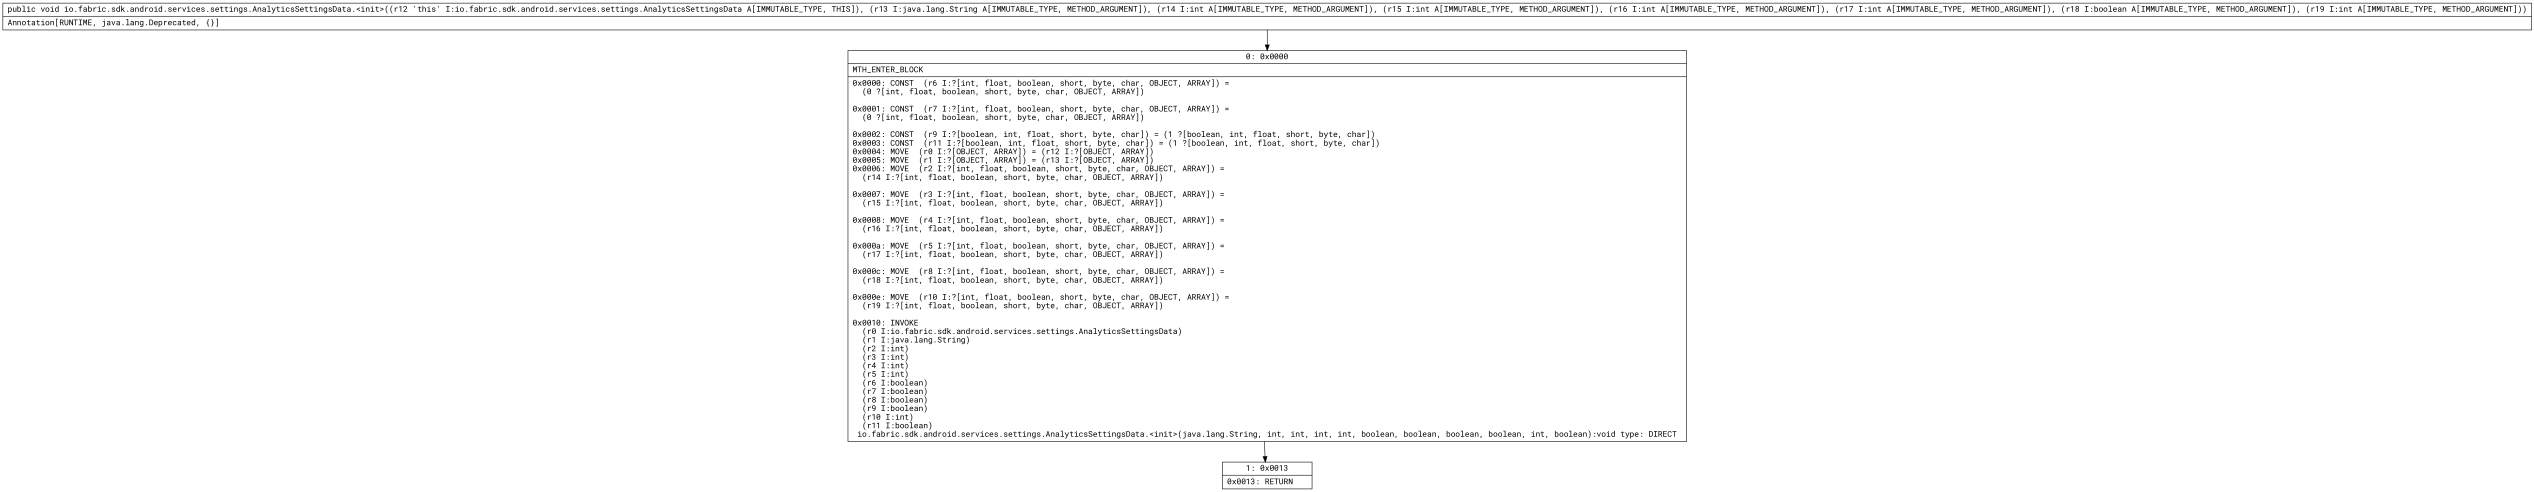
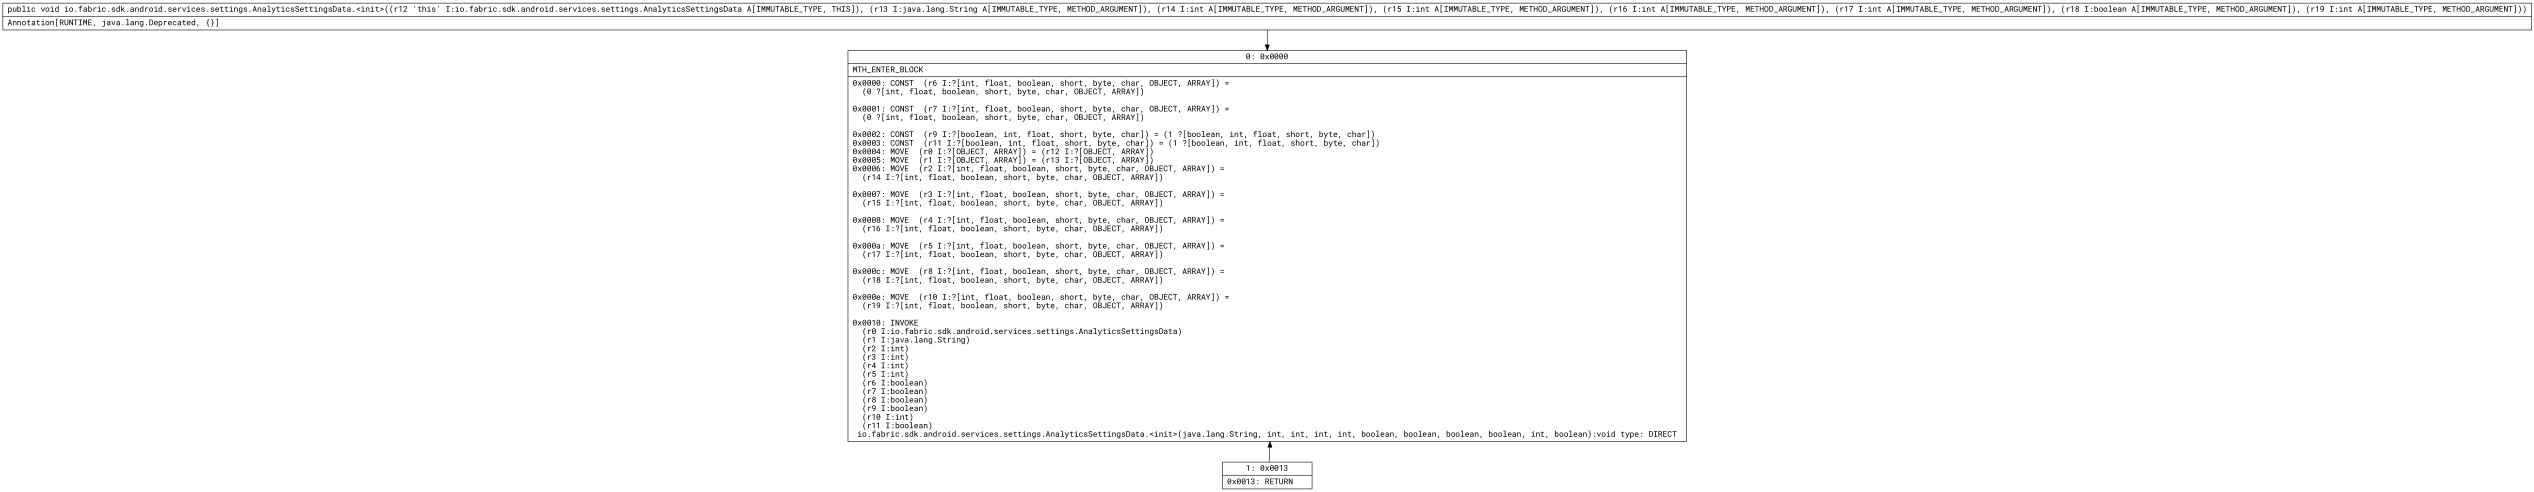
edge "0: 0x0000" -> "1: 0x0013": reversed
